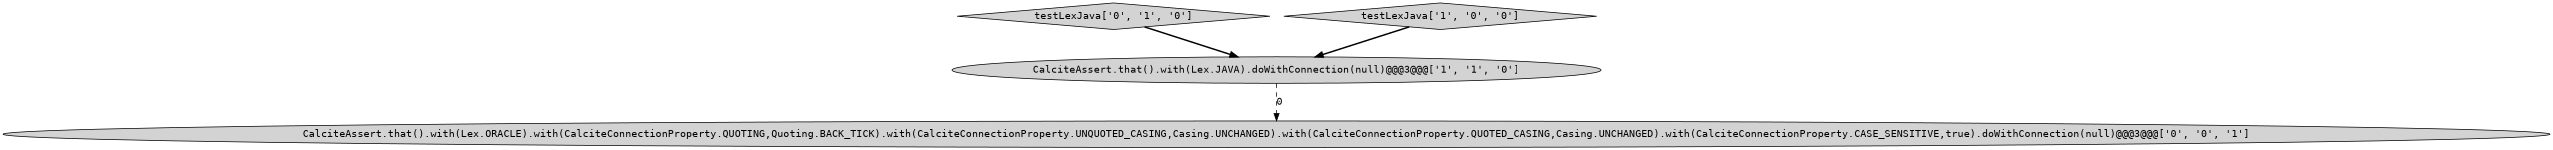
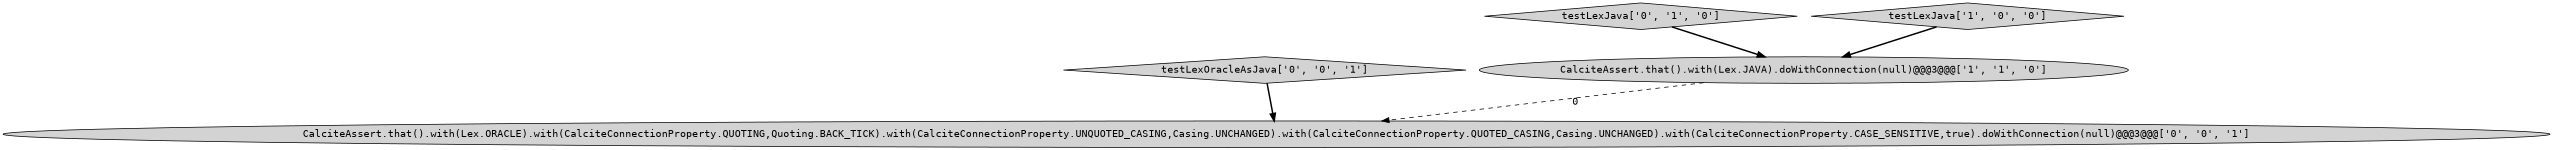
node "testLexOracleAsJava['0', '0', '1']": added
